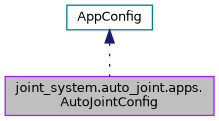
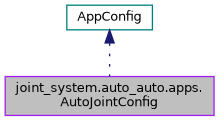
node "joint_system.auto_joint.apps. AutoJointConfig": label "joint_system.auto_joint.apps. AutoJointConfig" -> "joint_system.auto_auto.apps. AutoJointConfig"
